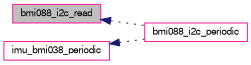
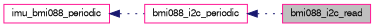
edge "bmi088_i2c_periodic" -> "bmi088_i2c_read": reversed
node "imu_bmi038_periodic": label "imu_bmi038_periodic" -> "imu_bmi088_periodic"
